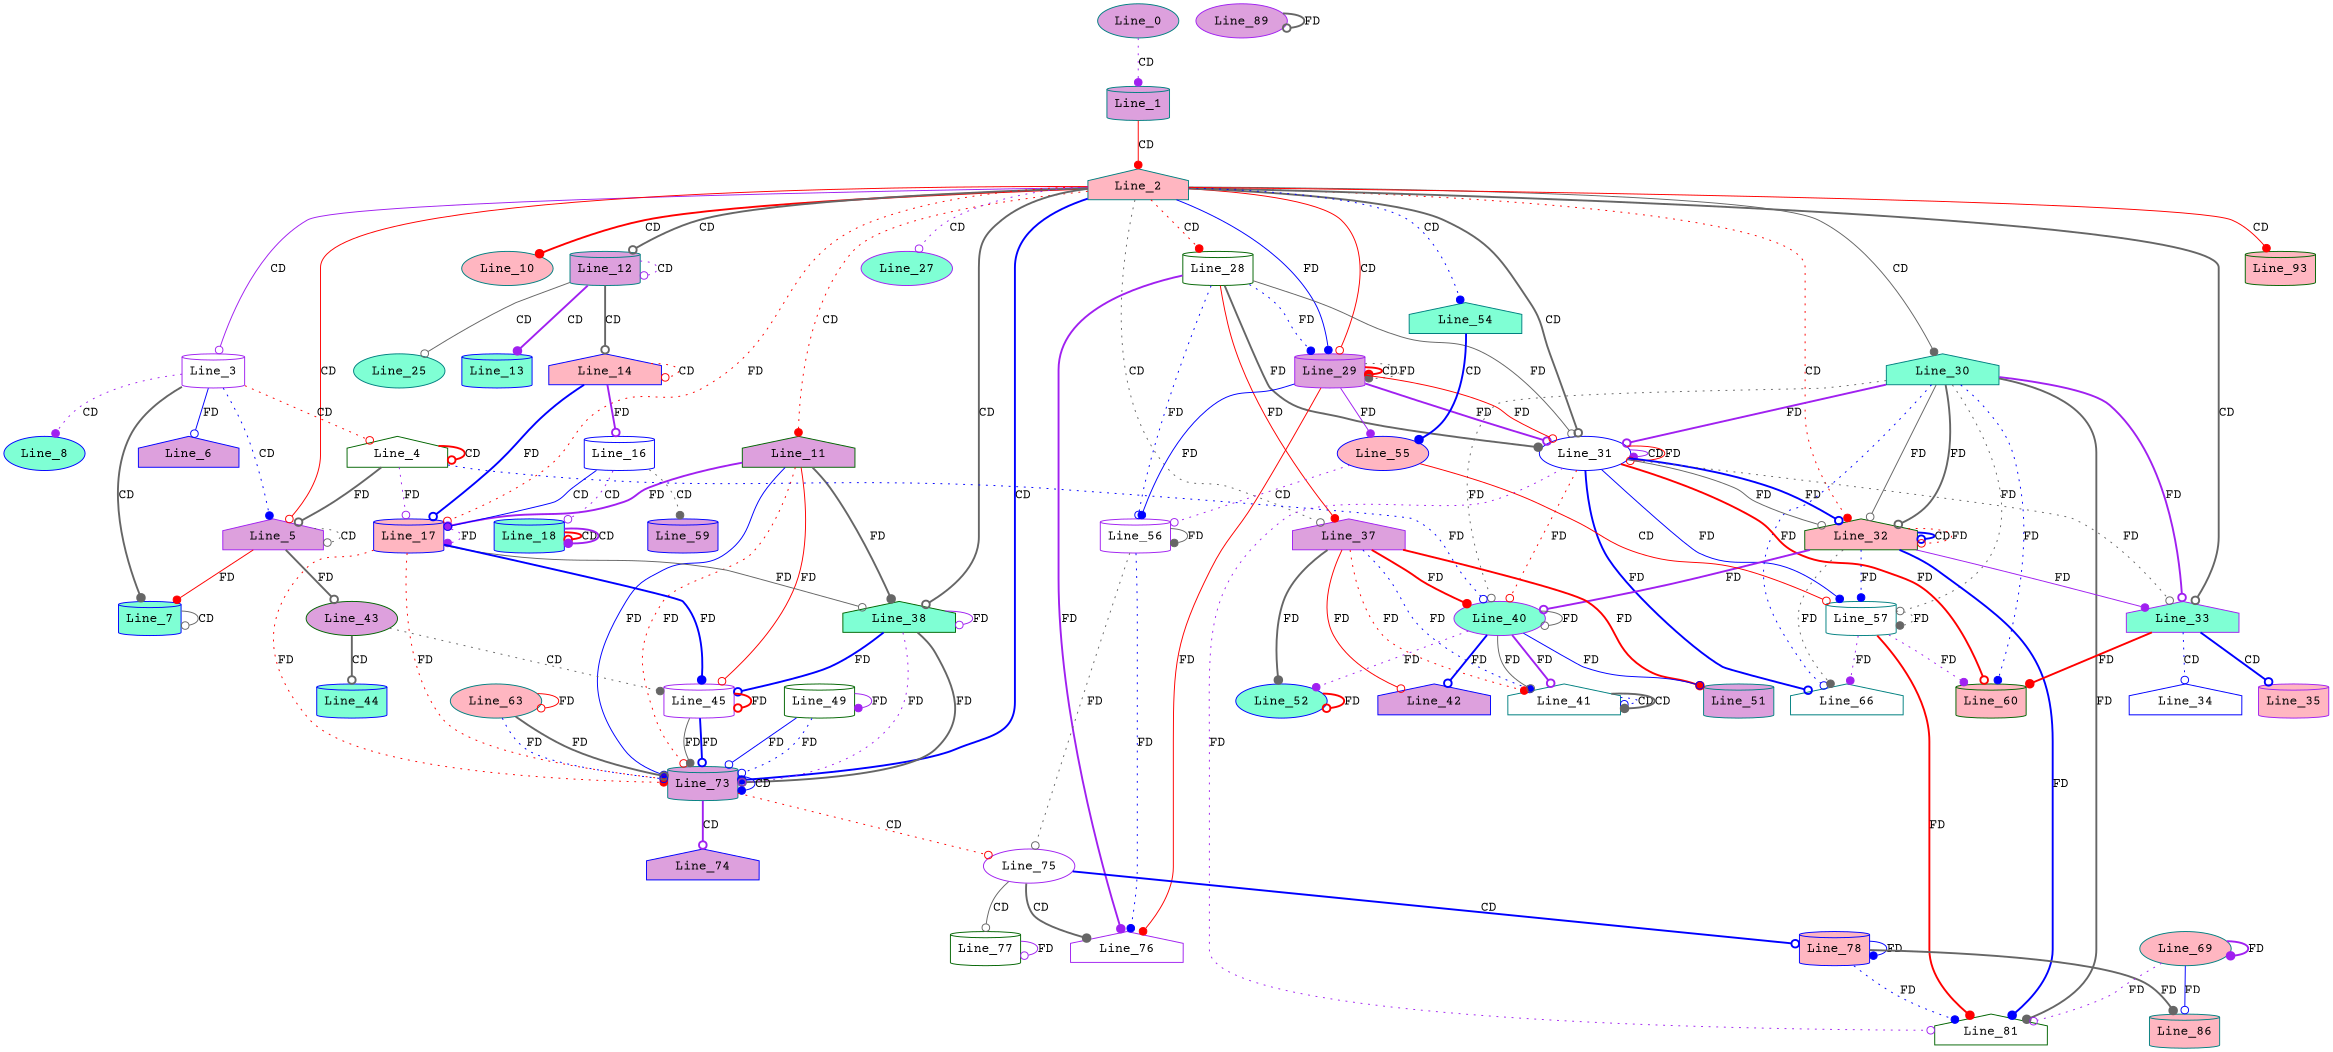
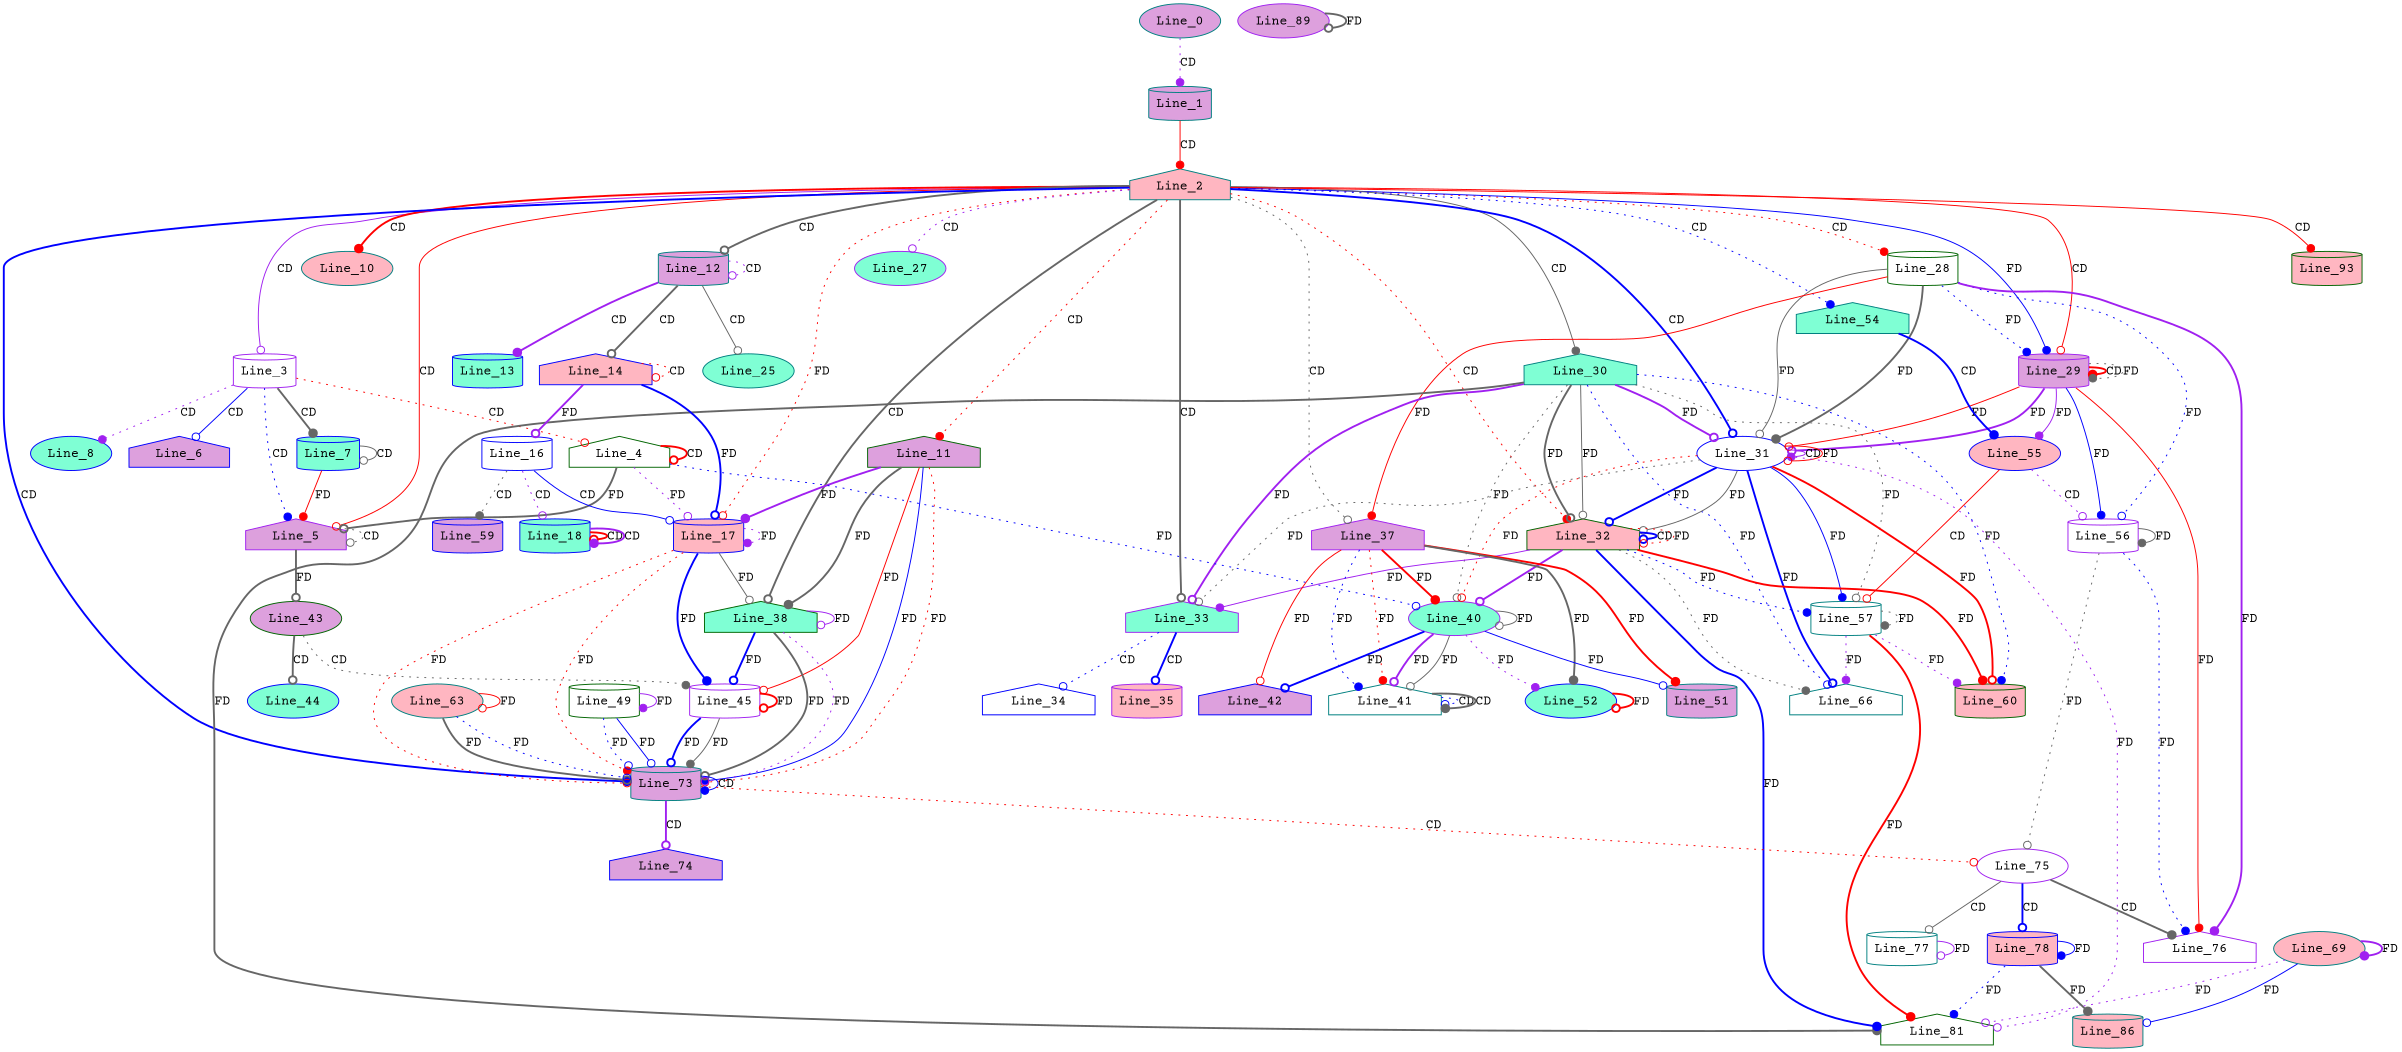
edge "Line_2" -> "Line_31": color gray40 -> blue
edge "Line_3" -> "Line_6": label "FD" -> "CD"
edge "Line_5" -> "Line_7": reversed
edge "Line_33" -> "Line_60": now "Line_32" -> "Line_60"
node "Line_44": shape cylinder -> ellipse
node "Line_77": color darkgreen -> teal
